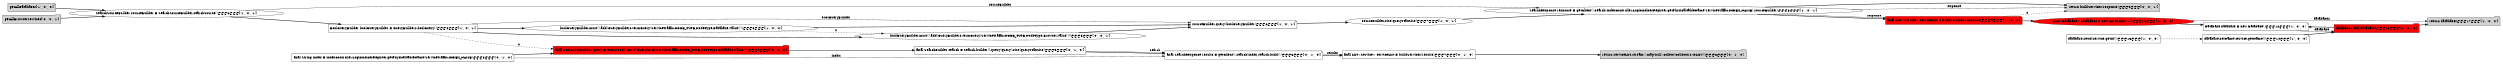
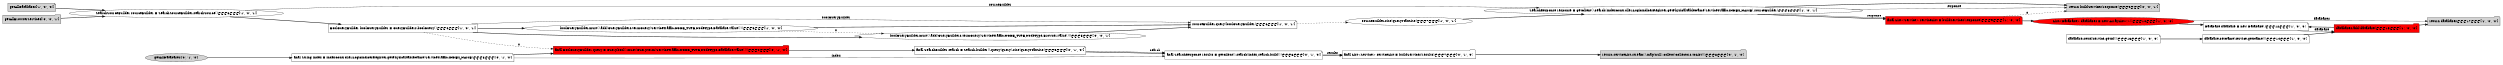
edge "sourceBuilder.query(boolQueryBuilder)@@@6@@@['1', '0', '1']" -> "sourceBuilder.size(queryMaxSize)@@@7@@@['1', '0', '1']": style bold -> dashed
edge "database.setId(service.getId())@@@13@@@['1', '0', '0']" -> "database.setName(service.getName())@@@14@@@['1', '0', '0']": style dashed -> bold
node "getAllDatabases['0', '1', '0']": added
